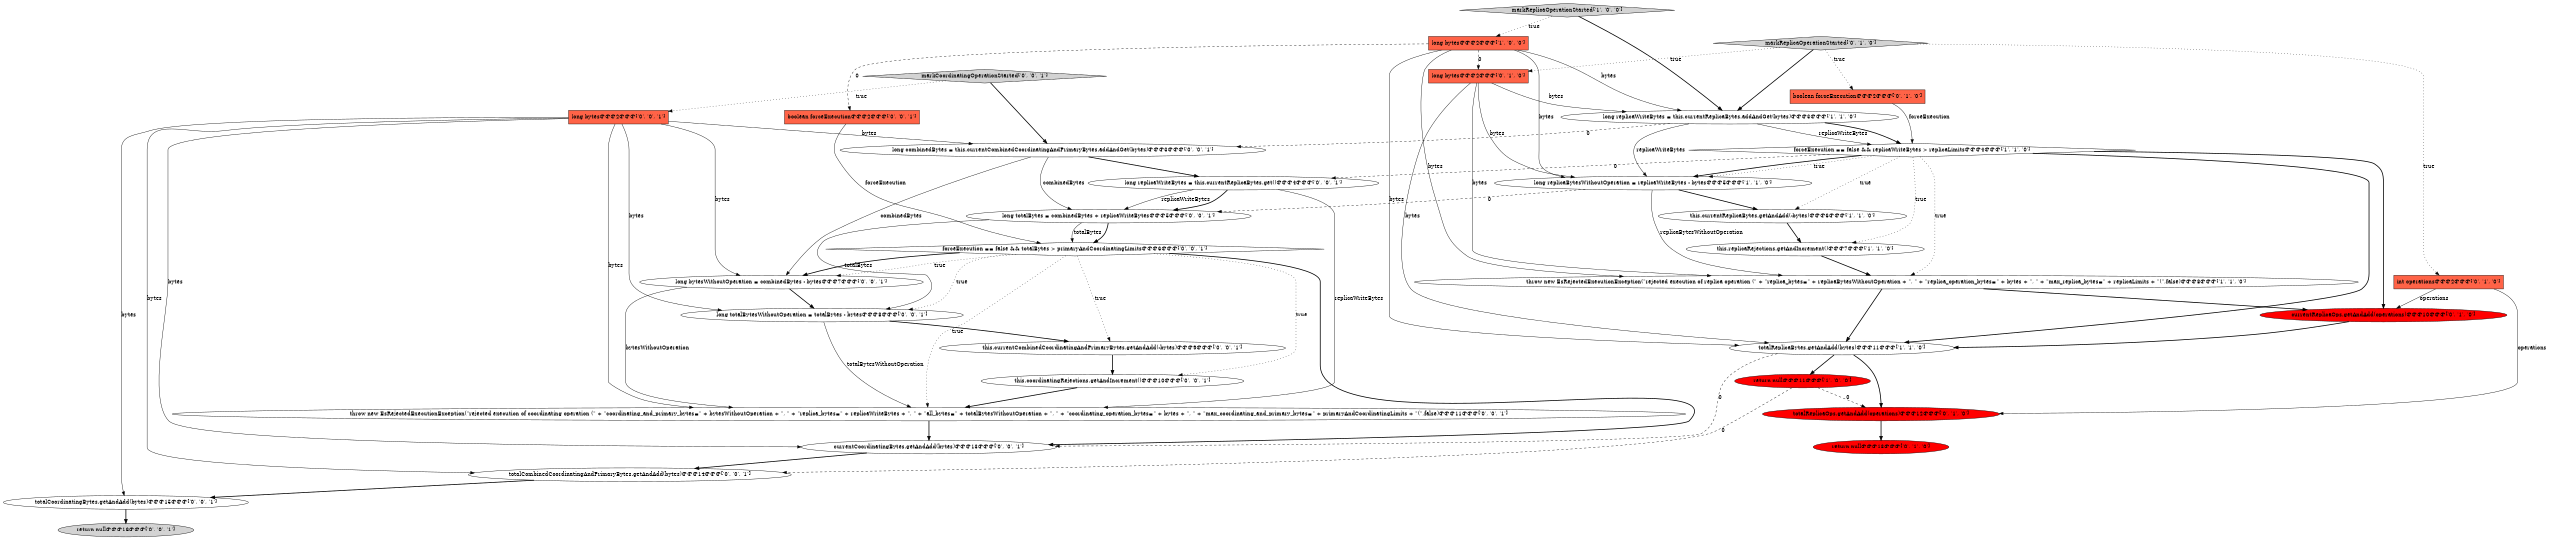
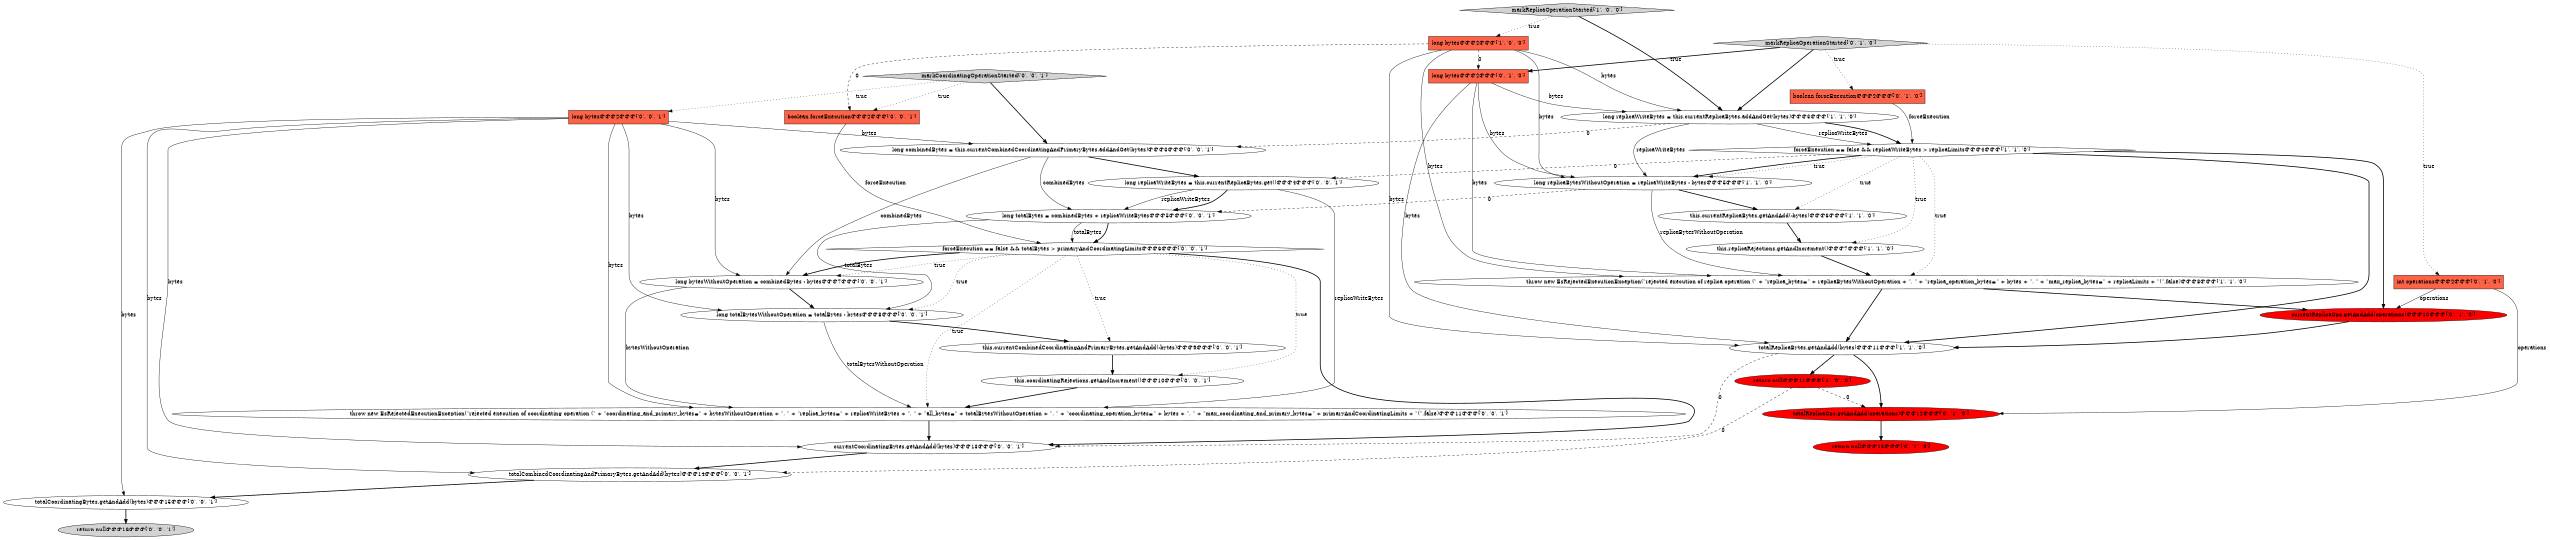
edge "markReplicaOperationStarted['0', '1', '0']" -> "long bytes@@@2@@@['0', '1', '0']": style dotted -> bold
edge "markCoordinatingOperationStarted['0', '0', '1']" -> "boolean forceExecution@@@2@@@['0', '0', '1']": added, label "true"
